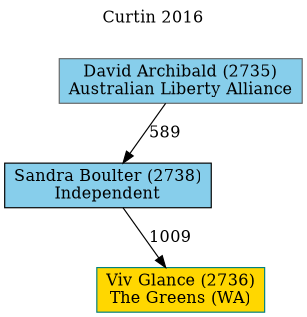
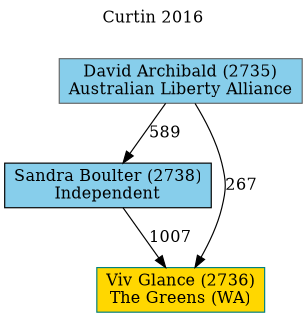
edge "David Archibald (2735) Australian Liberty Alliance" -> "Viv Glance (2736) The Greens (WA)": added, label "267"
edge "Sandra Boulter (2738) Independent" -> "Viv Glance (2736) The Greens (WA)": label "1009" -> "1007"
